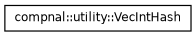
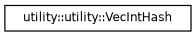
node "compnal::utility::VecIntHash": label "compnal::utility::VecIntHash" -> "utility::utility::VecIntHash"
